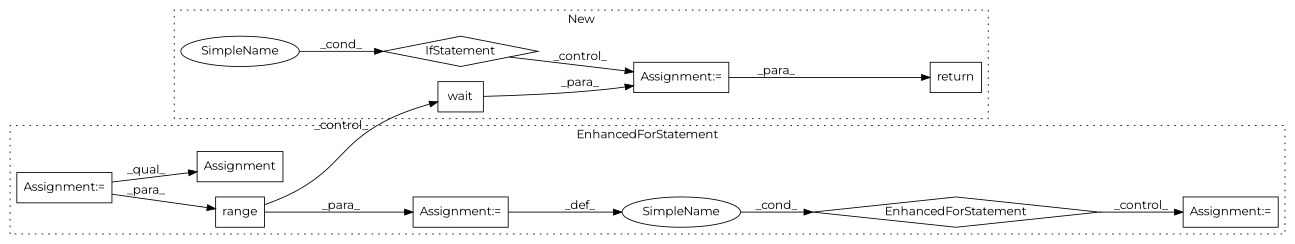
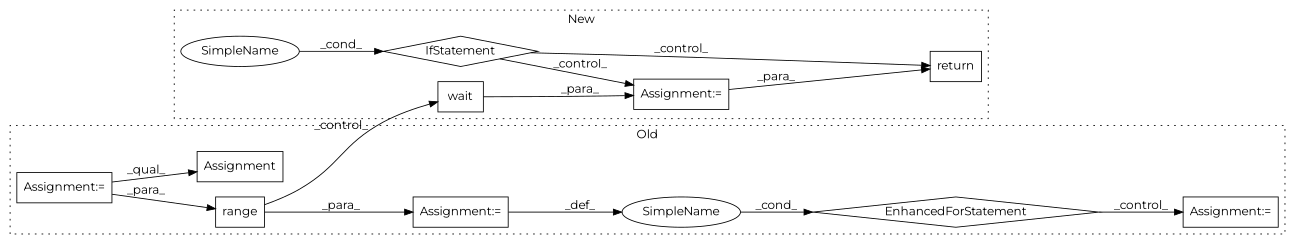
edge "IfStatement" -> "return": added, label "_control_"
cluster "EnhancedForStatement": label "EnhancedForStatement" -> "Old"
